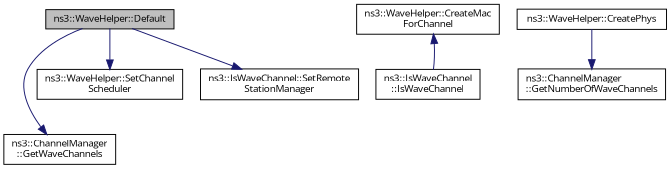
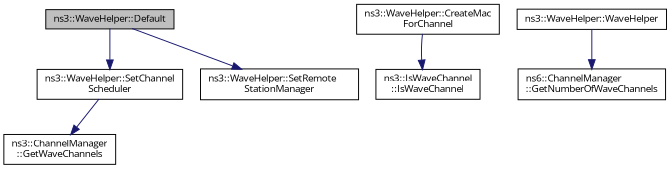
node "ns3::WaveHelper::CreatePhys": label "ns3::WaveHelper::CreatePhys" -> "ns3::WaveHelper::WaveHelper"
edge "ns3::IsWaveChannel ::IsWaveChannel" -> "ns3::WaveHelper::CreateMac ForChannel": reversed
edge "ns3::WaveHelper::Default" -> "ns3::ChannelManager ::GetWaveChannels": now "ns3::WaveHelper::SetChannel Scheduler" -> "ns3::ChannelManager ::GetWaveChannels"
node "ns3::IsWaveChannel::SetRemote StationManager": label "ns3::IsWaveChannel::SetRemote StationManager" -> "ns3::WaveHelper::SetRemote StationManager"
node "ns3::ChannelManager ::GetNumberOfWaveChannels": label "ns3::ChannelManager ::GetNumberOfWaveChannels" -> "ns6::ChannelManager ::GetNumberOfWaveChannels"
